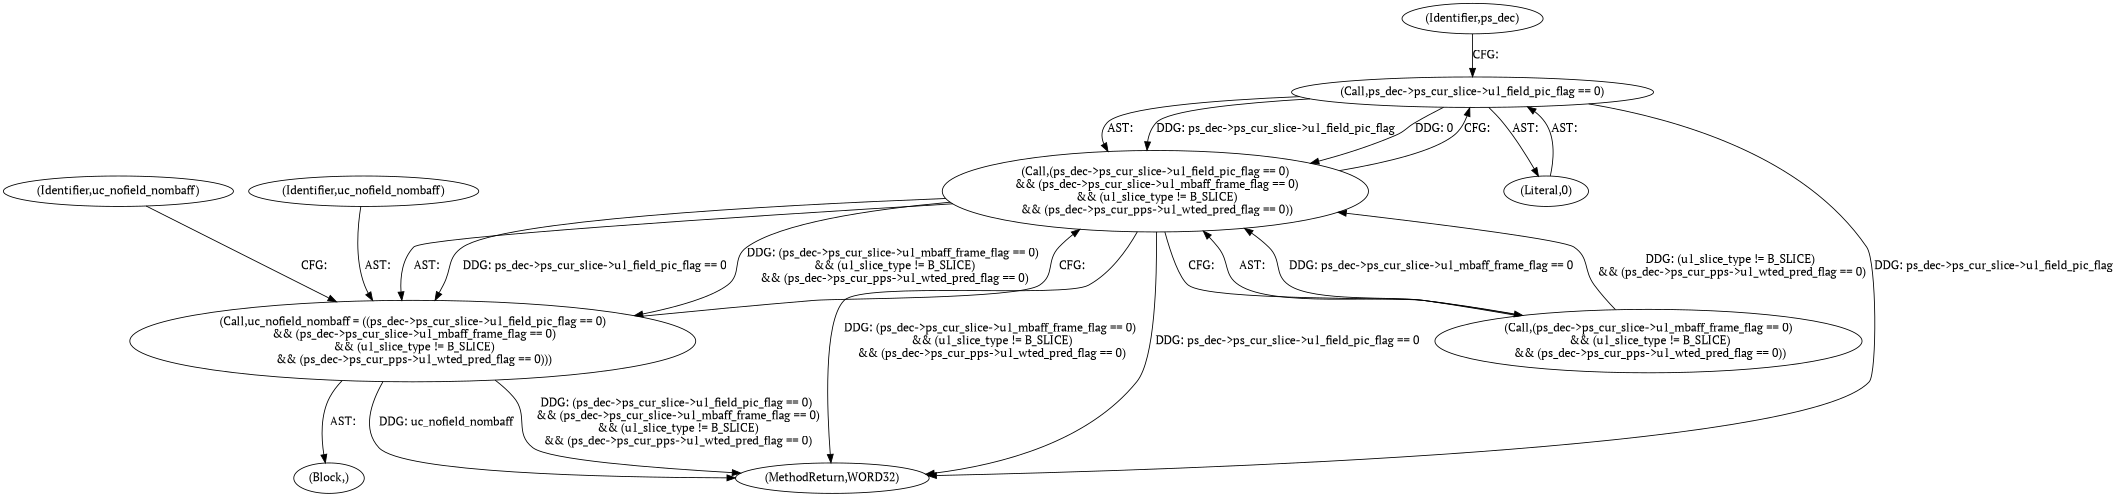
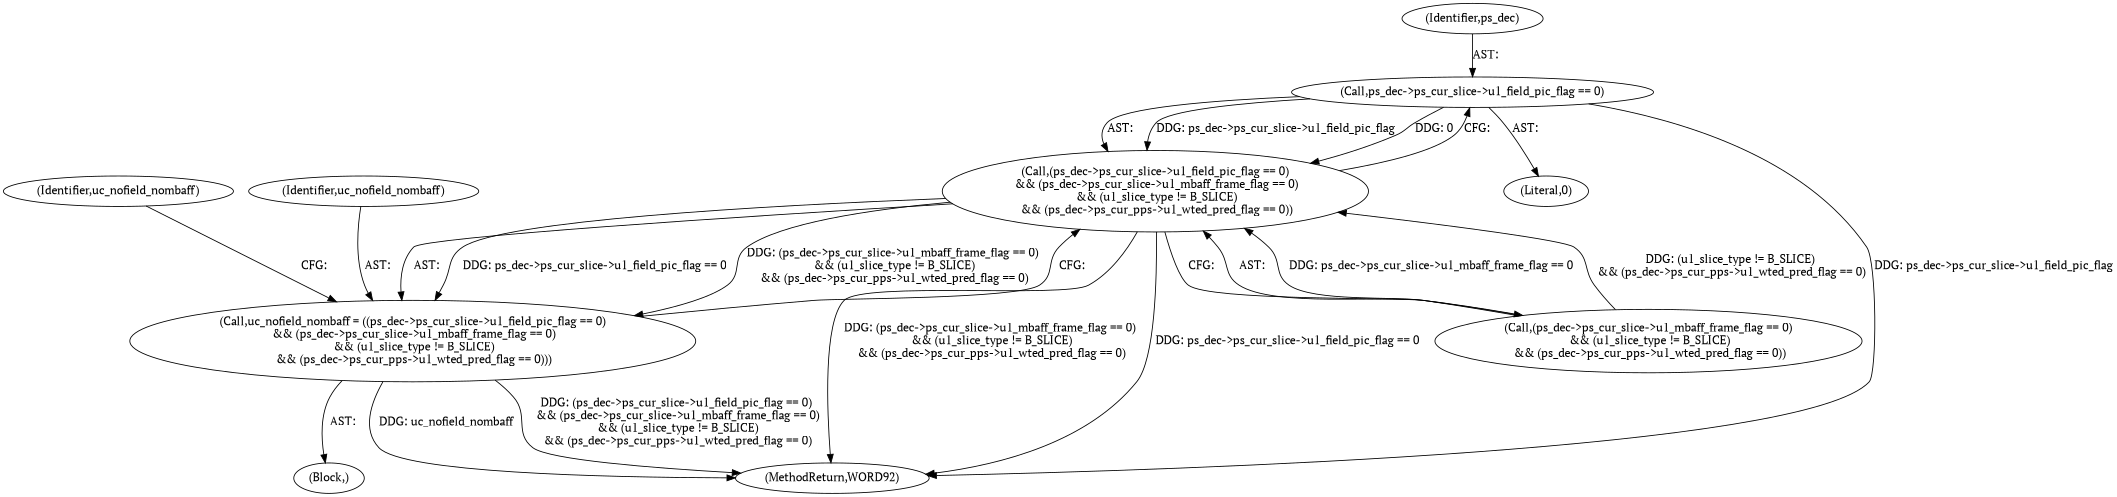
edge "(Identifier,ps_dec)" -> "(Call,ps_dec->ps_cur_slice->u1_field_pic_flag == 0)": label "CFG: " -> "AST: "
edge "(Literal,0)" -> "(Call,ps_dec->ps_cur_slice->u1_field_pic_flag == 0)": removed, label "AST:"
node "(MethodReturn,WORD32)": label "(MethodReturn,WORD32)" -> "(MethodReturn,WORD92)"
